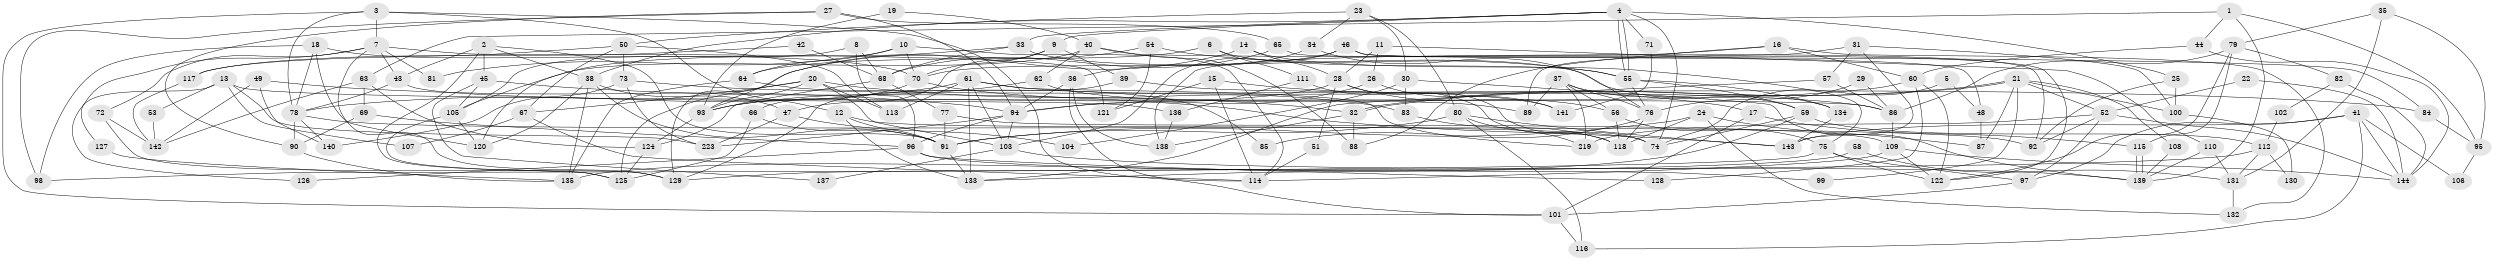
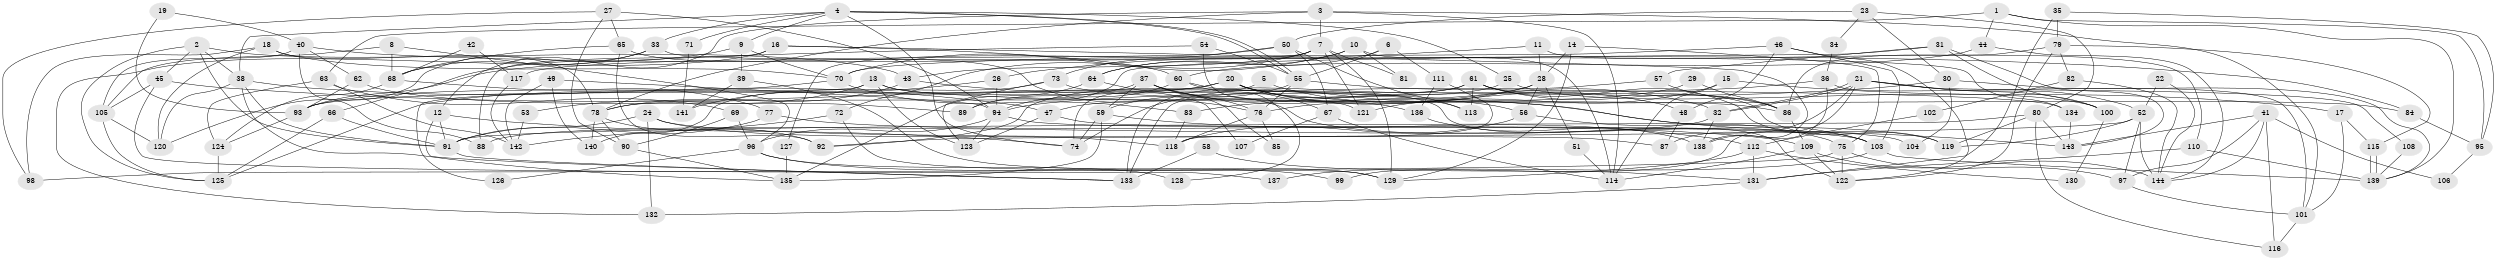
edge "34" -- "76": now "65" -- "76"
node "223": label "223" -> "123"
node "219": label "219" -> "119"
